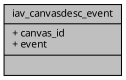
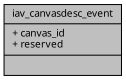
node "iav_canvasdesc_event": text "+ event" -> "+ reserved"
